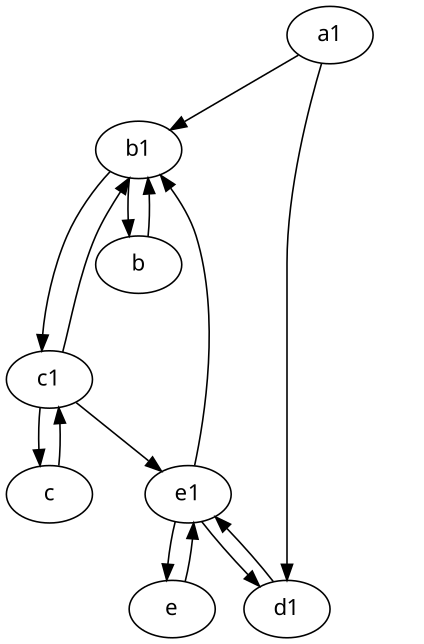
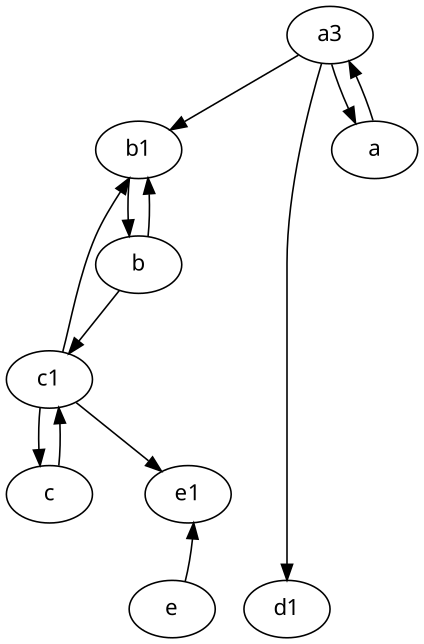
node "a1": label "a1" -> "a3"
node "a": added
edge "b1" -> "c1": now "b" -> "c1"
edge "e1" -> "b1": removed
edge "e1" -> "e": removed
edge "e1" -> "d1": removed
edge "d1" -> "e1": removed
